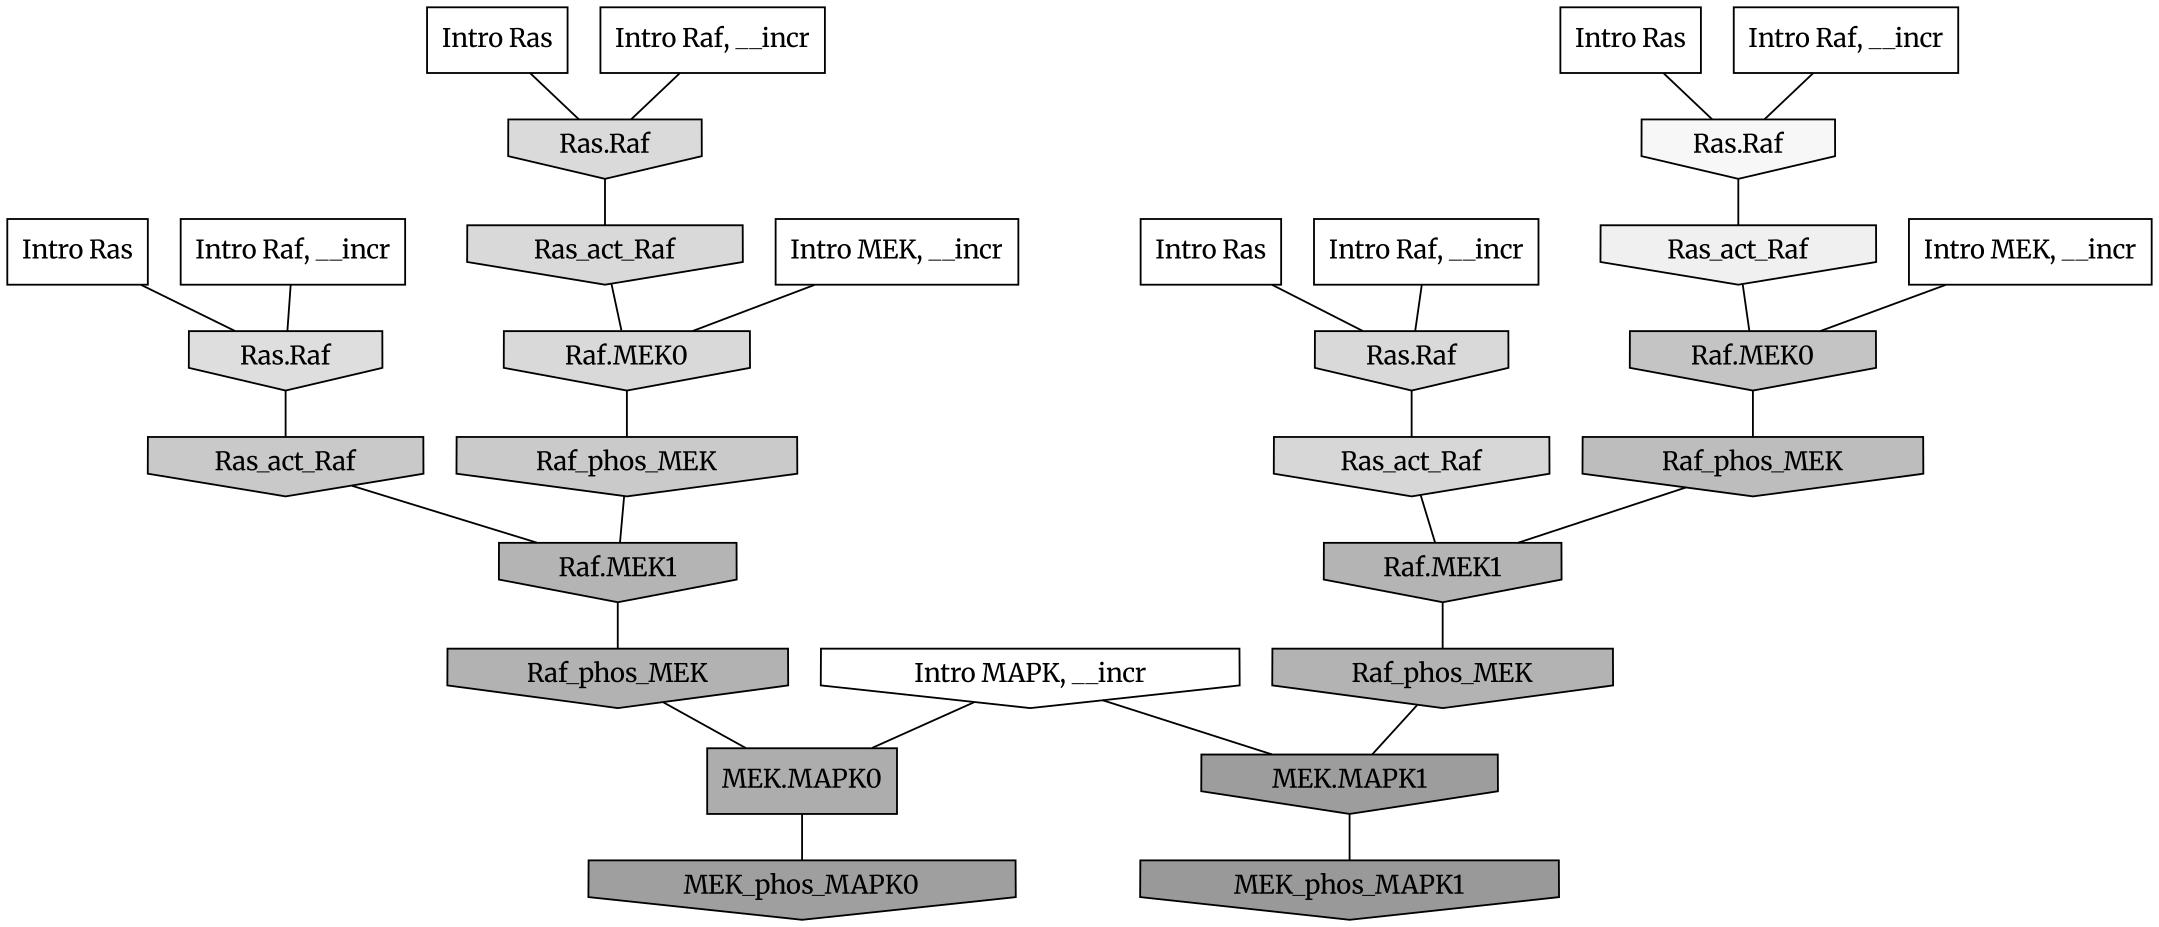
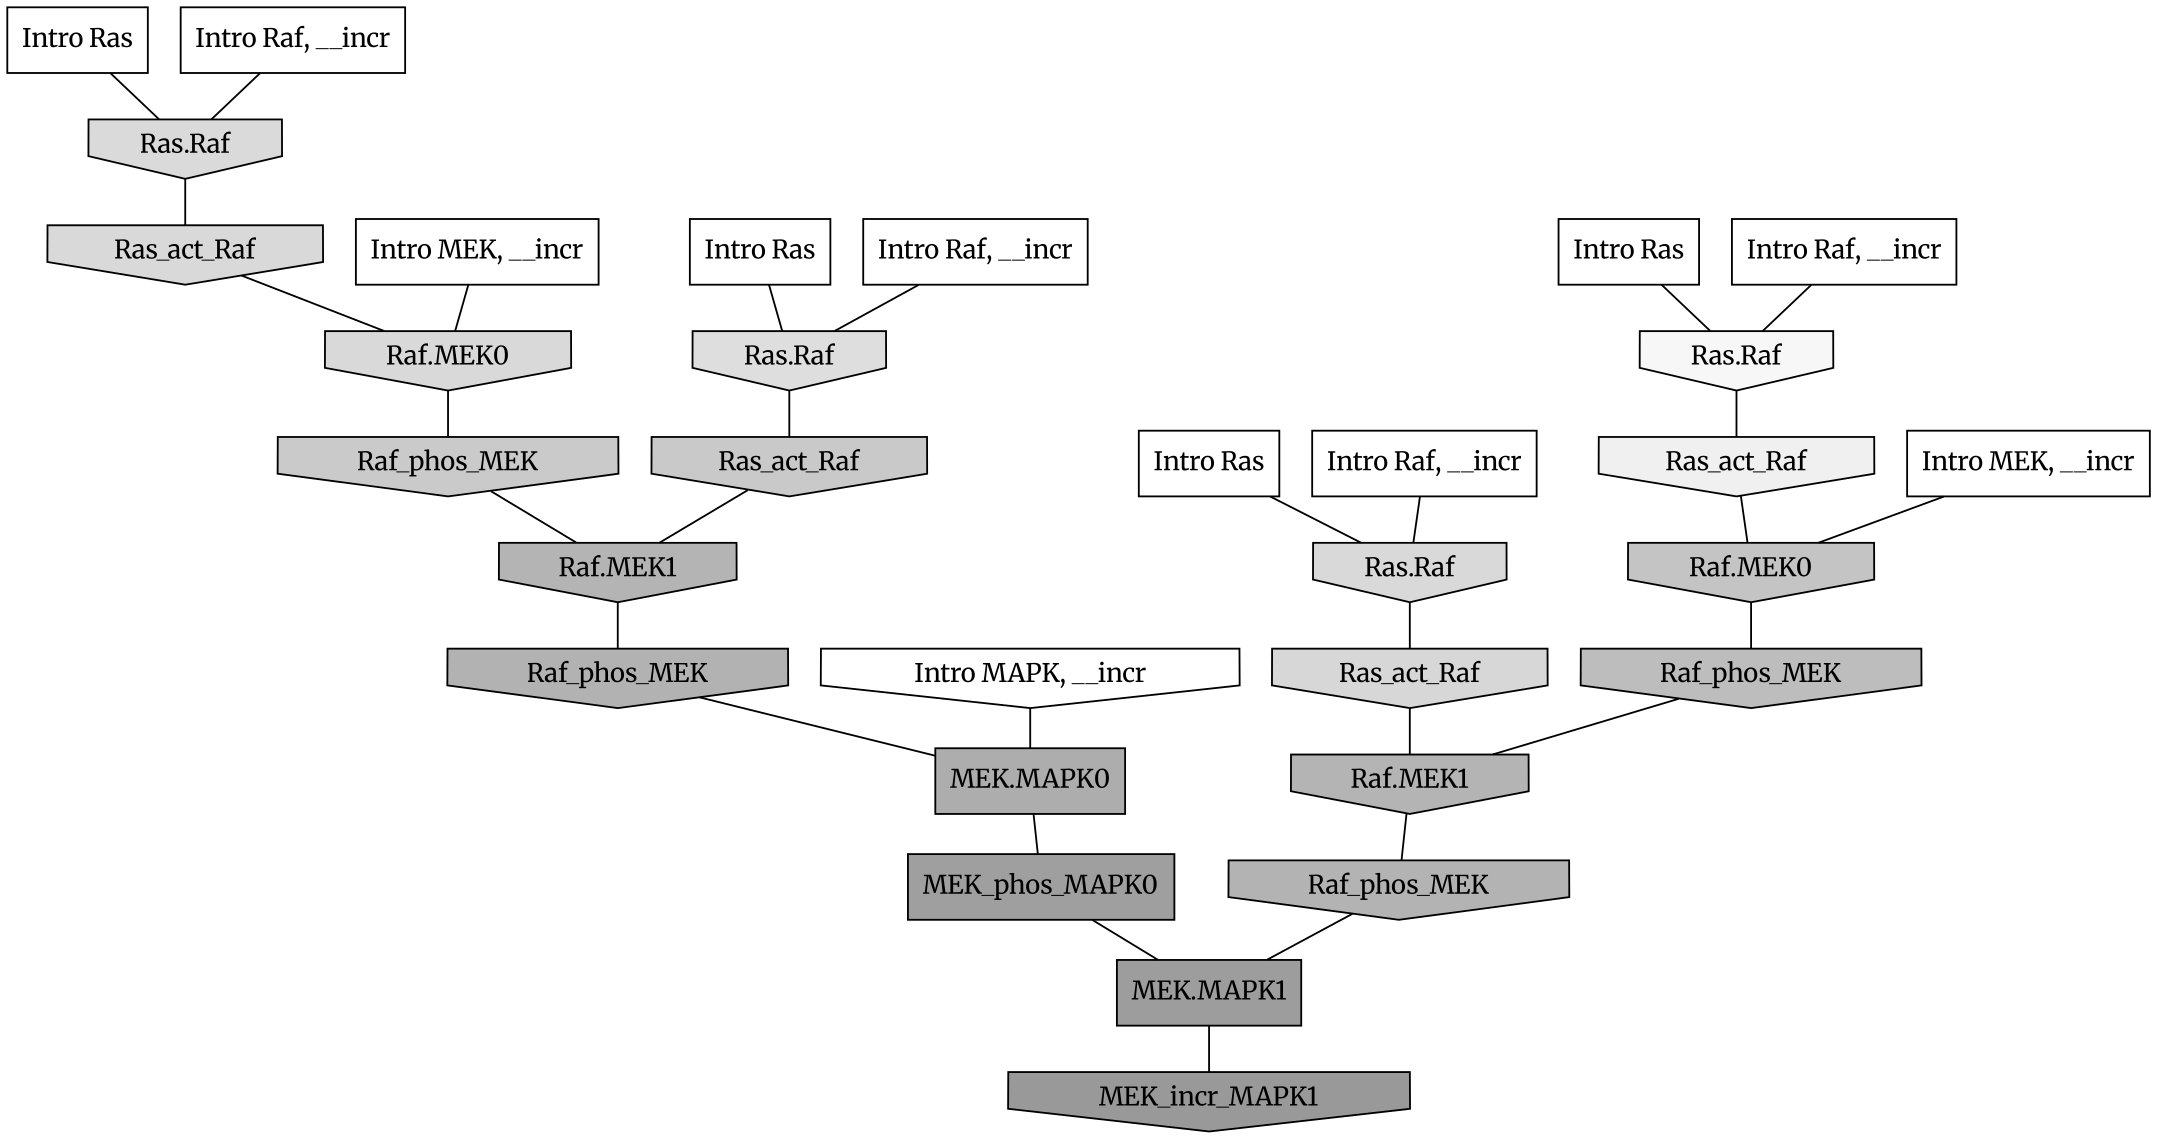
edge "Intro MAPK, __incr" -- "MEK.MAPK1": now "MEK_phos_MAPK0" -- "MEK.MAPK1"
node "MEK.MAPK1": shape invhouse -> box
node "MEK_phos_MAPK0": shape invhouse -> box
node "MEK_phos_MAPK1": label "MEK_phos_MAPK1" -> "MEK_incr_MAPK1"
